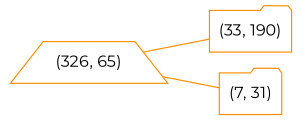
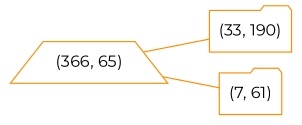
node "(326, 65)": label "(326, 65)" -> "(366, 65)"
node "(7, 31)": label "(7, 31)" -> "(7, 61)"
